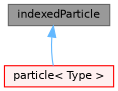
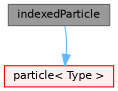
edge "particle< Type >" -> "indexedParticle": reversed
